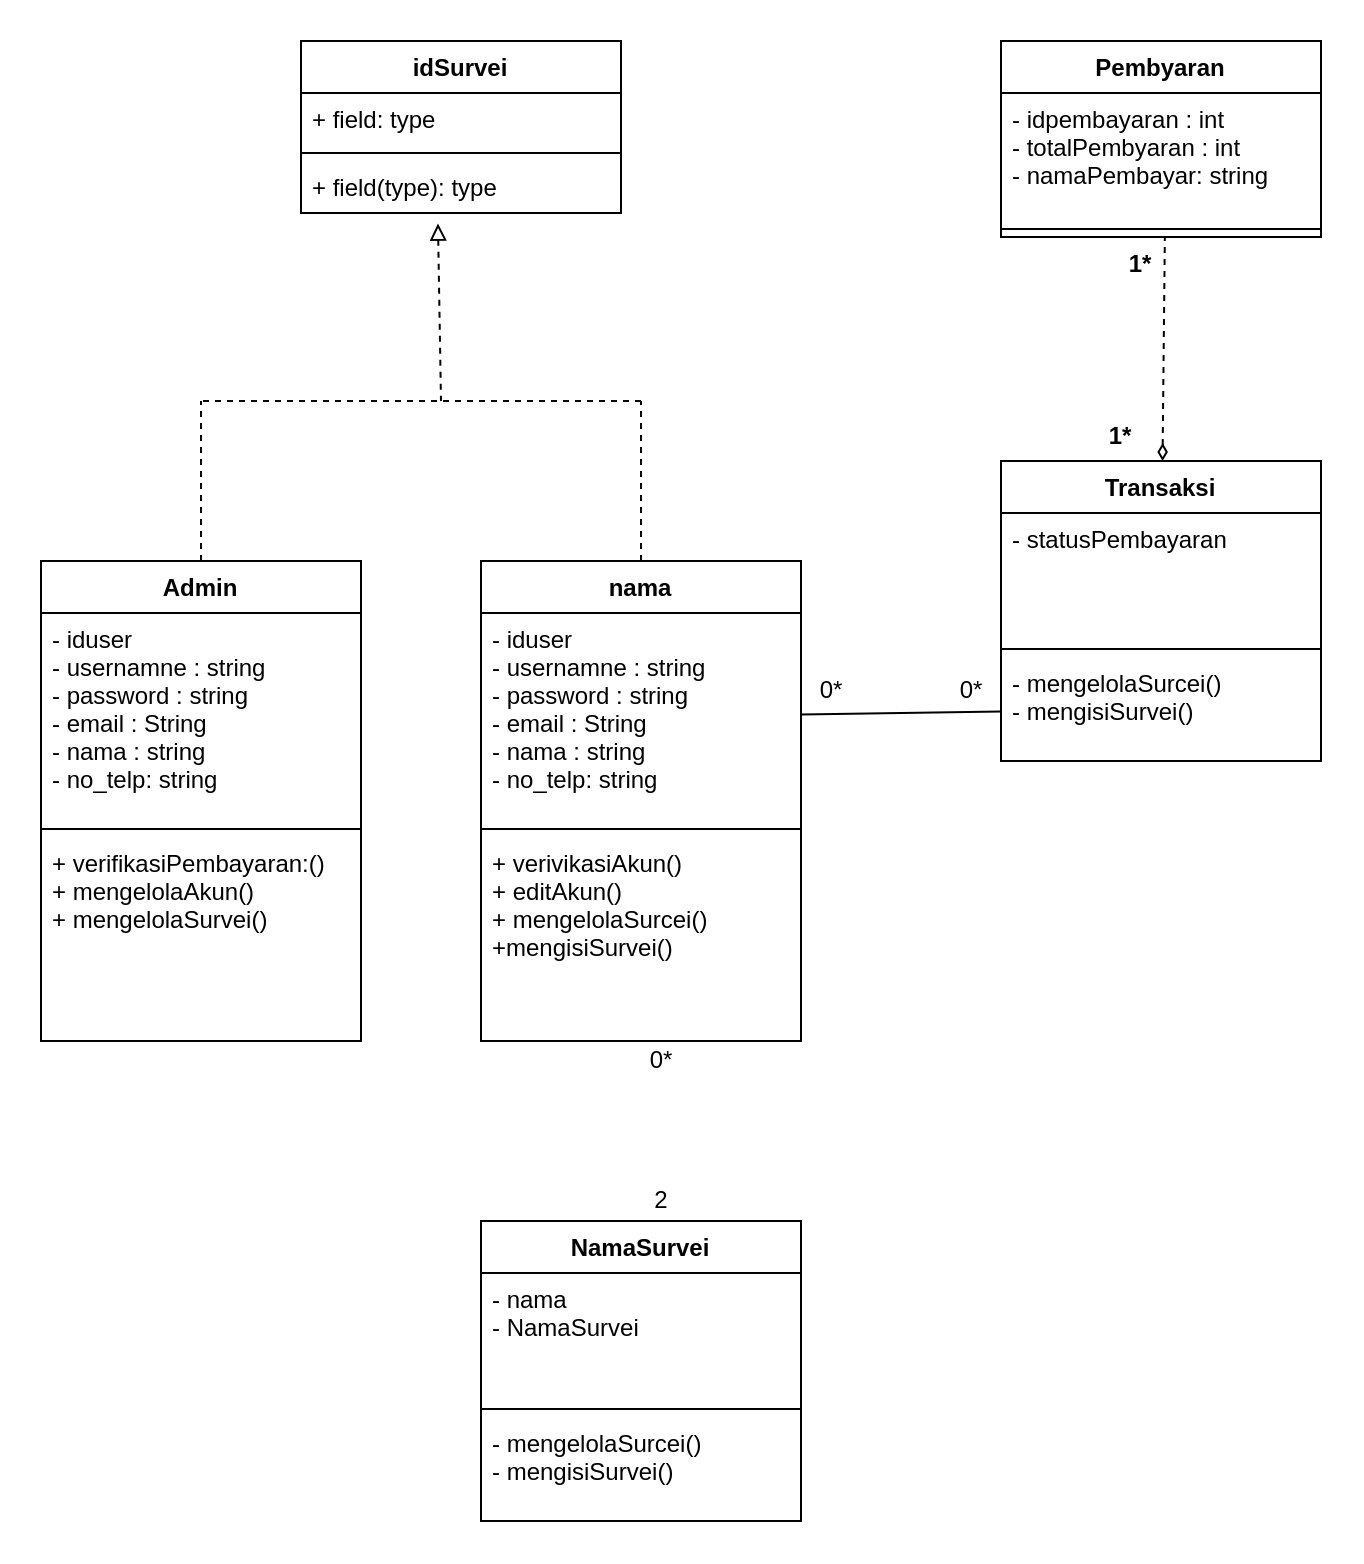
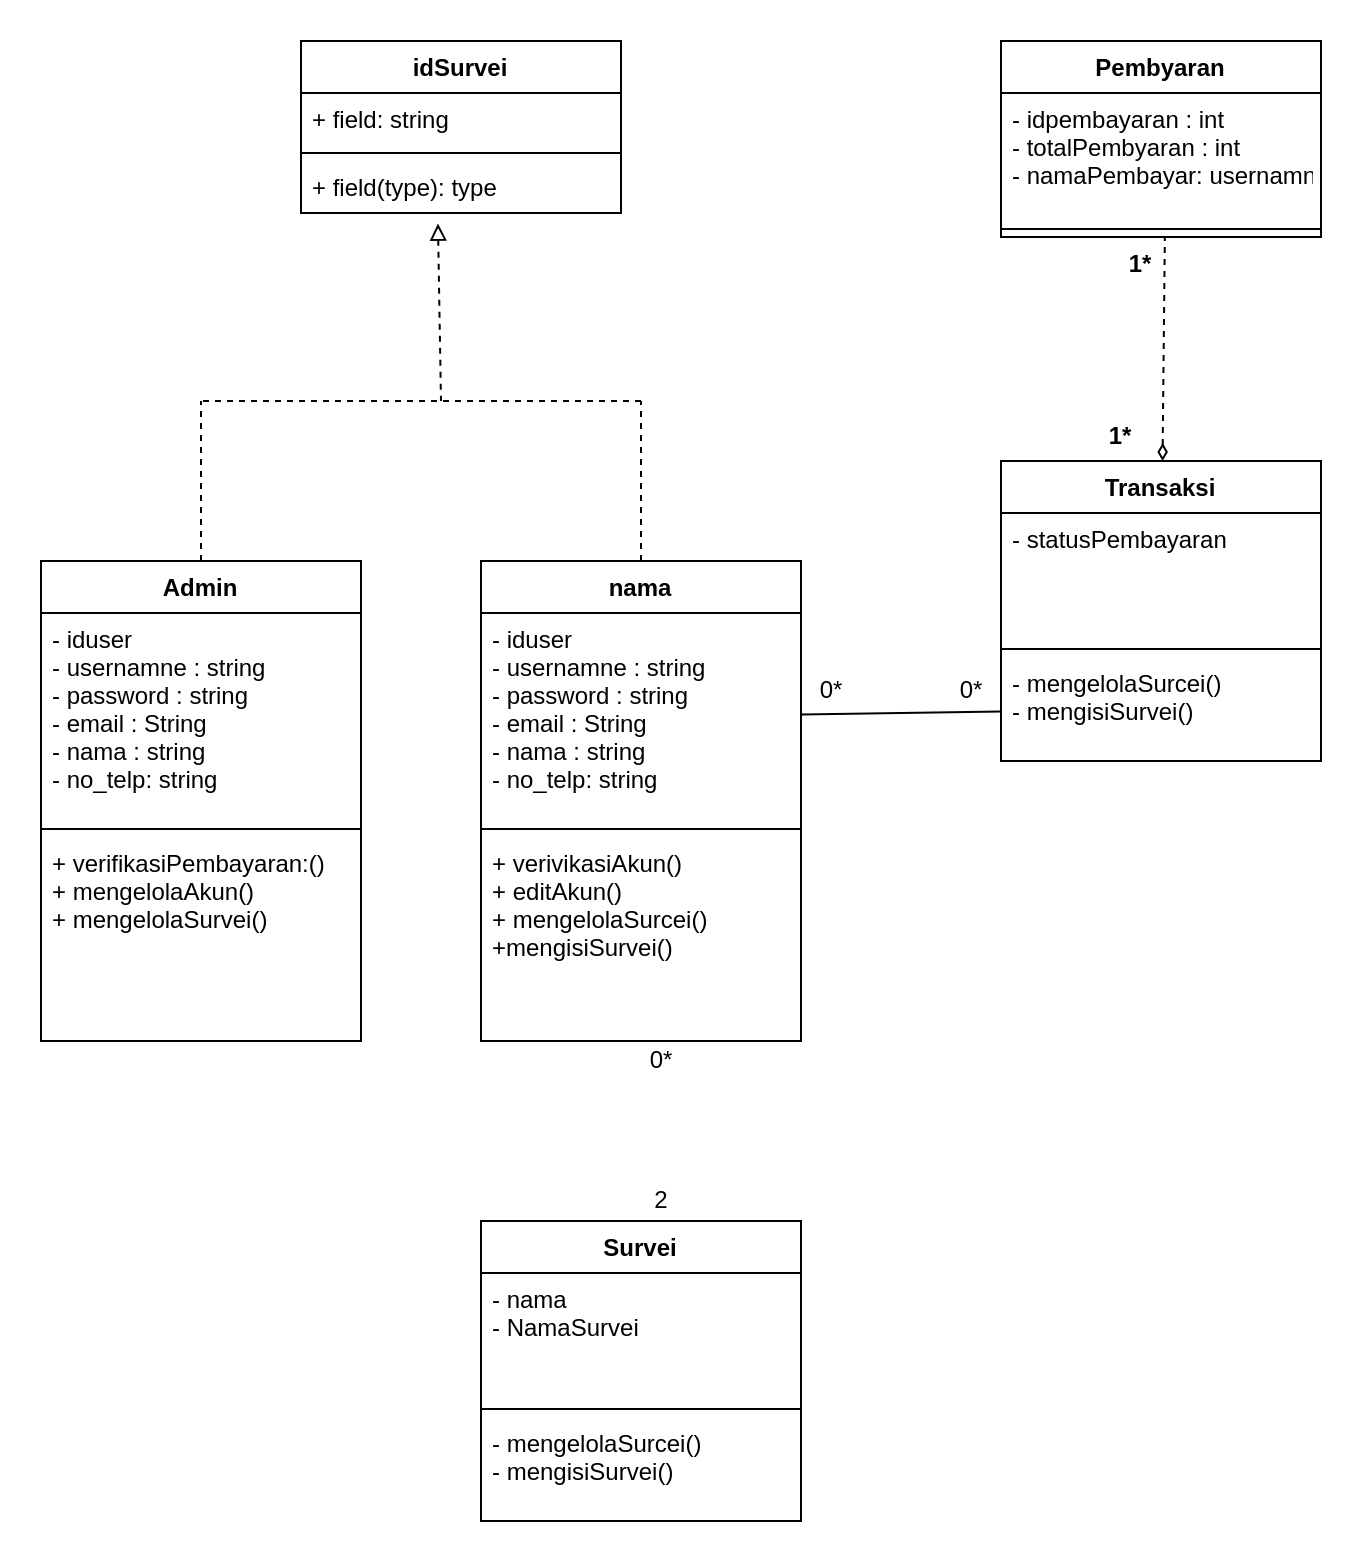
node "+ field: type": label "+ field: type" -> "+ field: string"
node "- idpembayaran : int - totalPembyaran : int - namaPembayar: string": label "- idpembayaran : int - totalPembyaran : int - namaPembayar: string" -> "- idpembayaran : int - totalPembyaran : int - namaPembayar: usernamne"
node "NamaSurvei": label "NamaSurvei" -> "Survei"
